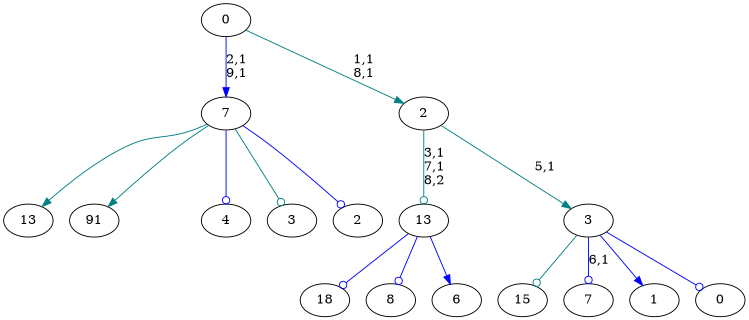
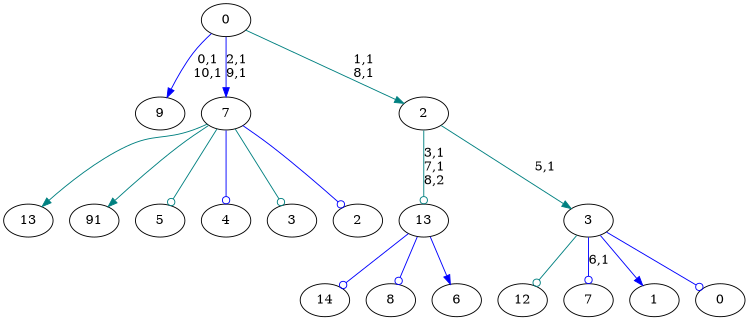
node "9": added
node "5": added
node "18": label "18" -> "14"
node "15": label "15" -> "12"
